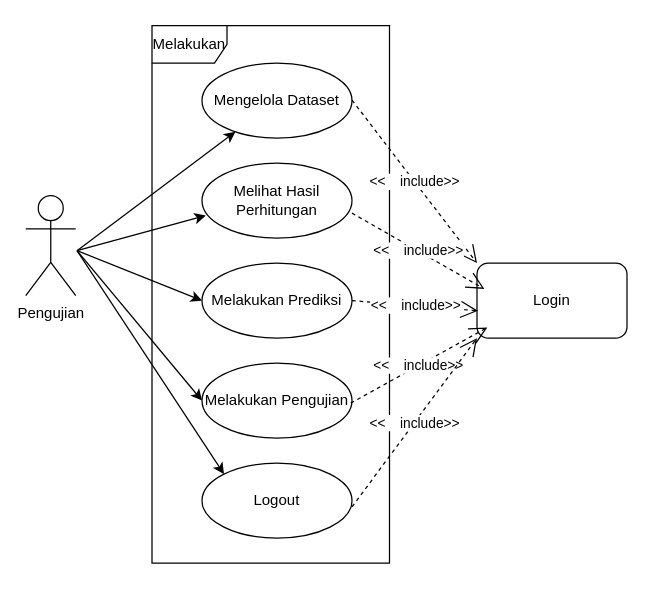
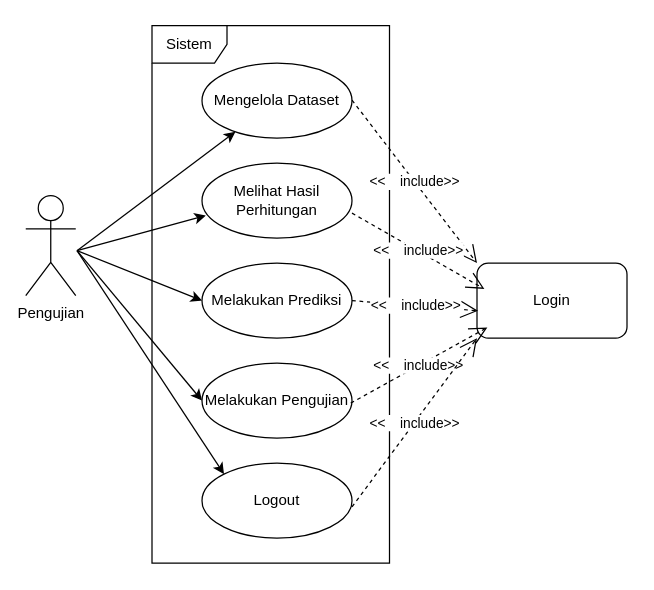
node "Melakukan": label "Melakukan" -> "Sistem"
